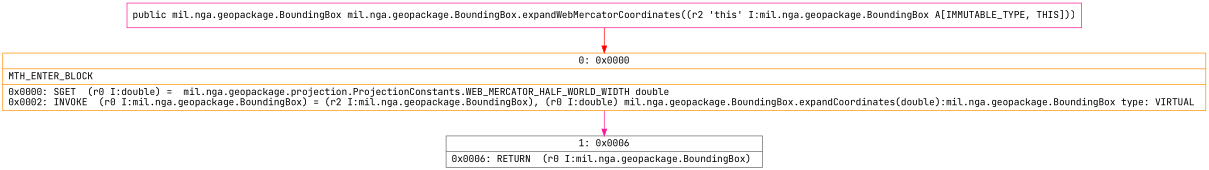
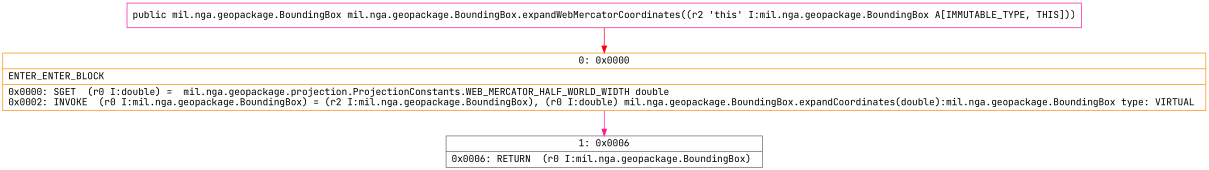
node "0: 0x0000": text "MTH_ENTER_BLOCK" -> "ENTER_ENTER_BLOCK"
